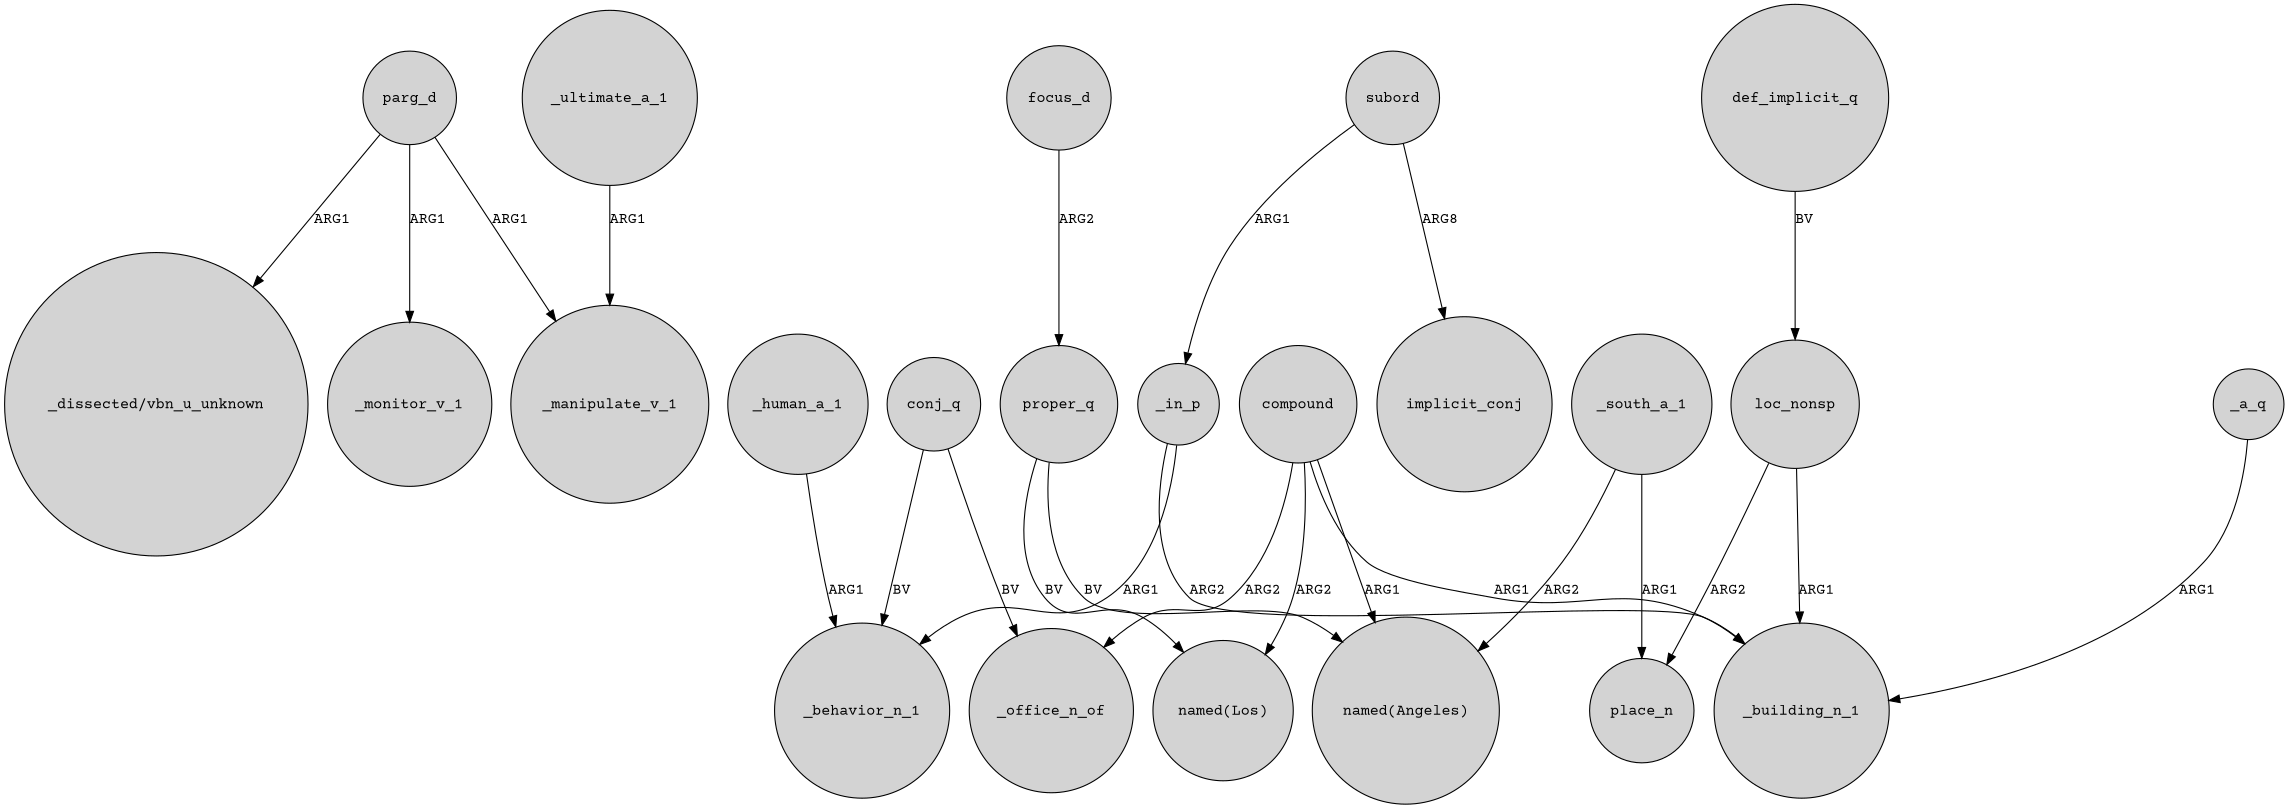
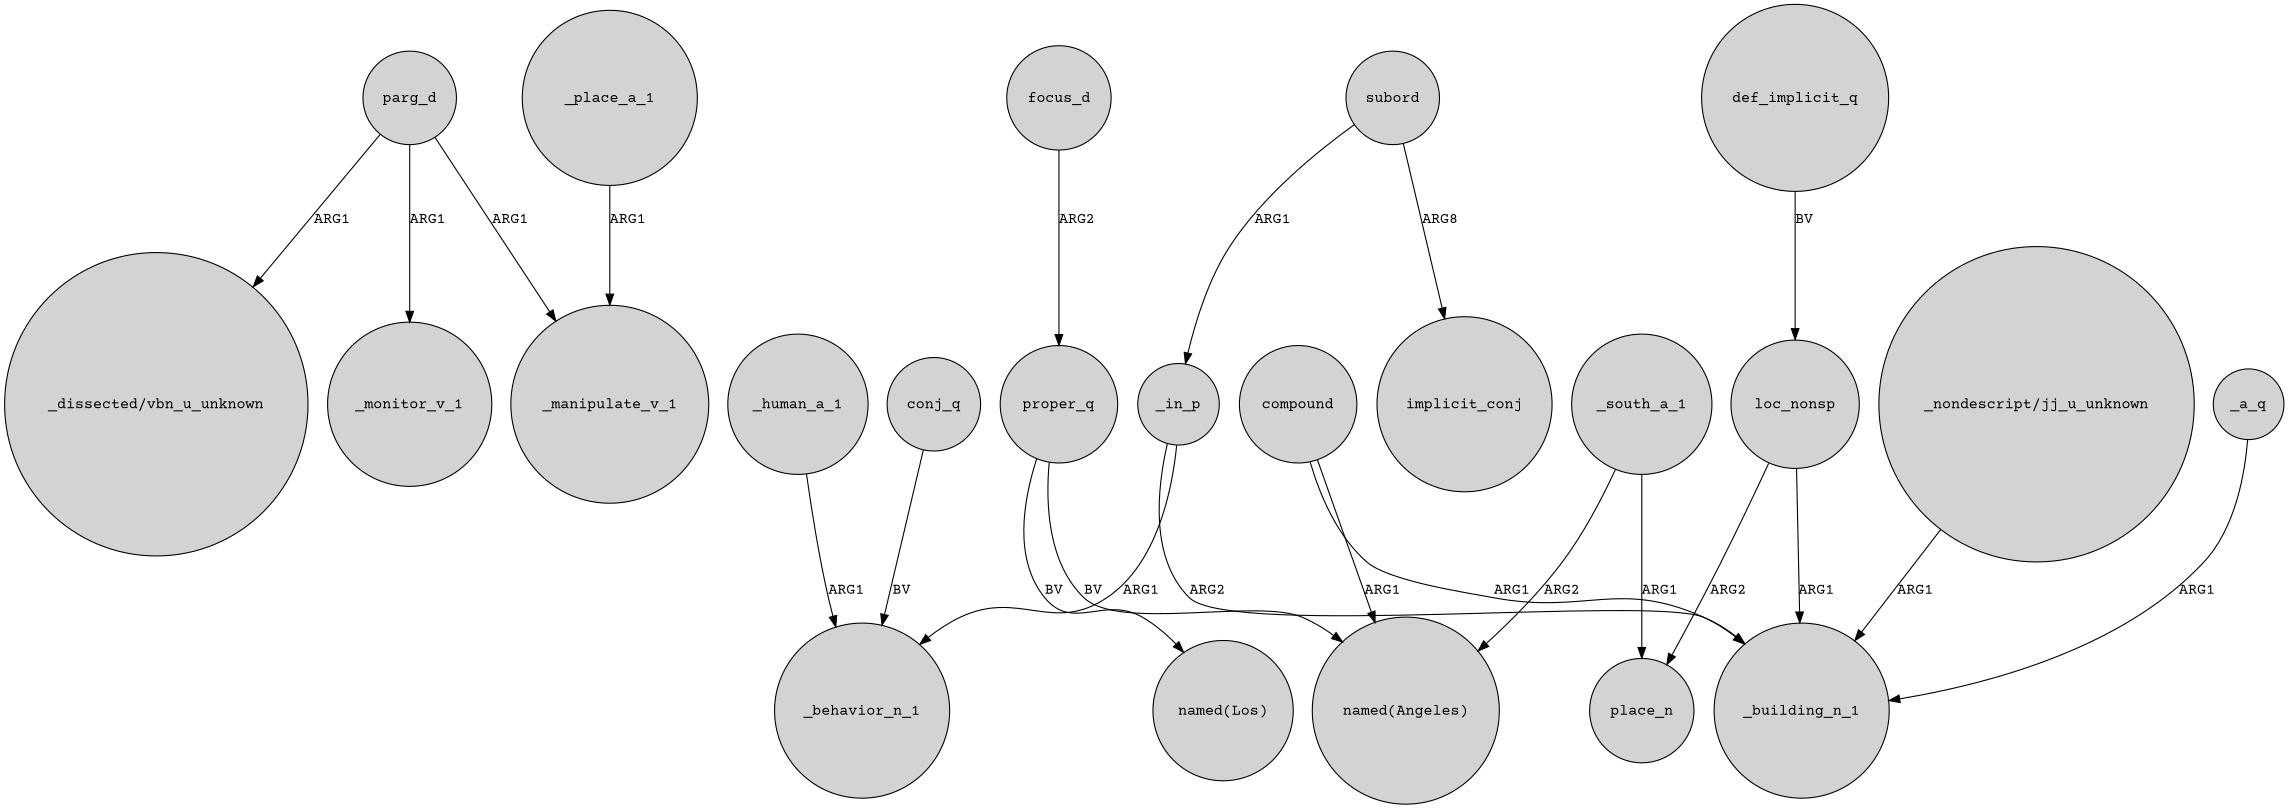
node "_ultimate_a_1": label "_ultimate_a_1" -> "_place_a_1"
node "_nondescript/jj_u_unknown": added
edge "compound" -> "named(Los)": removed, label "ARG2"
node "_office_n_of": removed
